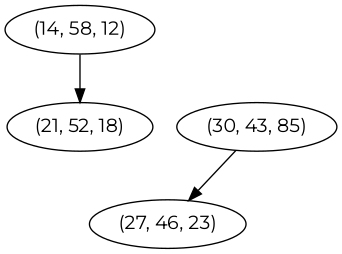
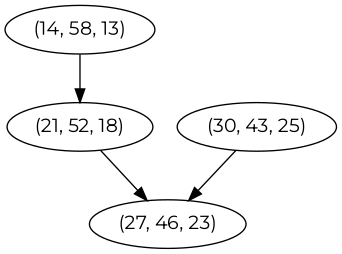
node "(14, 58, 12)": label "(14, 58, 12)" -> "(14, 58, 13)"
node "(30, 43, 85)": label "(30, 43, 85)" -> "(30, 43, 25)"
edge "(21, 52, 18)" -> "(27, 46, 23)": added
